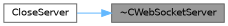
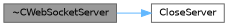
edge "CloseServer" -> "~CWebSocketServer": reversed
